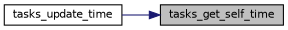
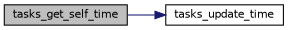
edge "tasks_update_time" -> "tasks_get_self_time": reversed
